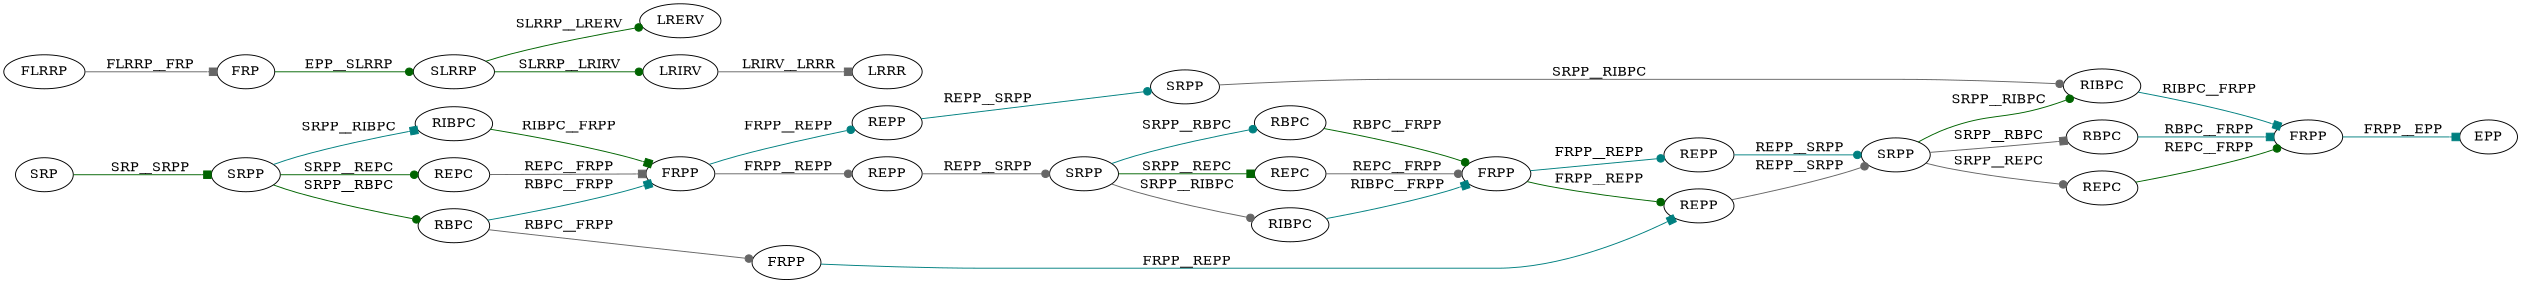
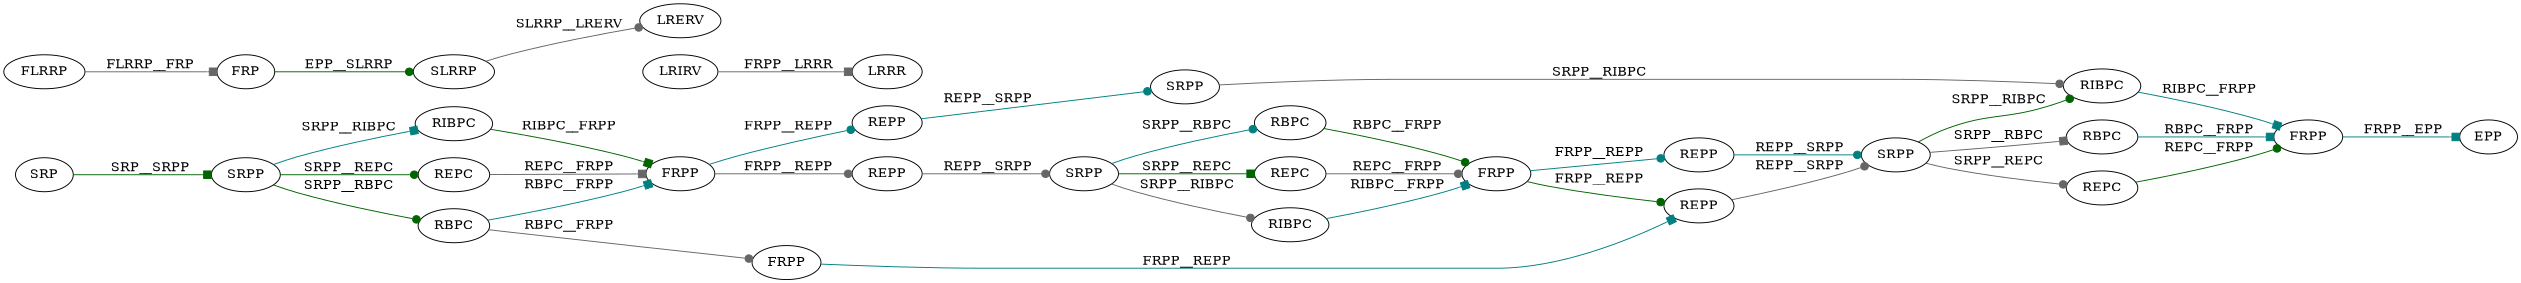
edge "SLRRP" -> "LRERV": color darkgreen -> gray40
edge "LRIRV" -> "LRRR": label " LRIRV__LRRR" -> " FRPP__LRRR"
edge "SLRRP" -> "LRIRV": removed, label "SLRRP__LRIRV"
